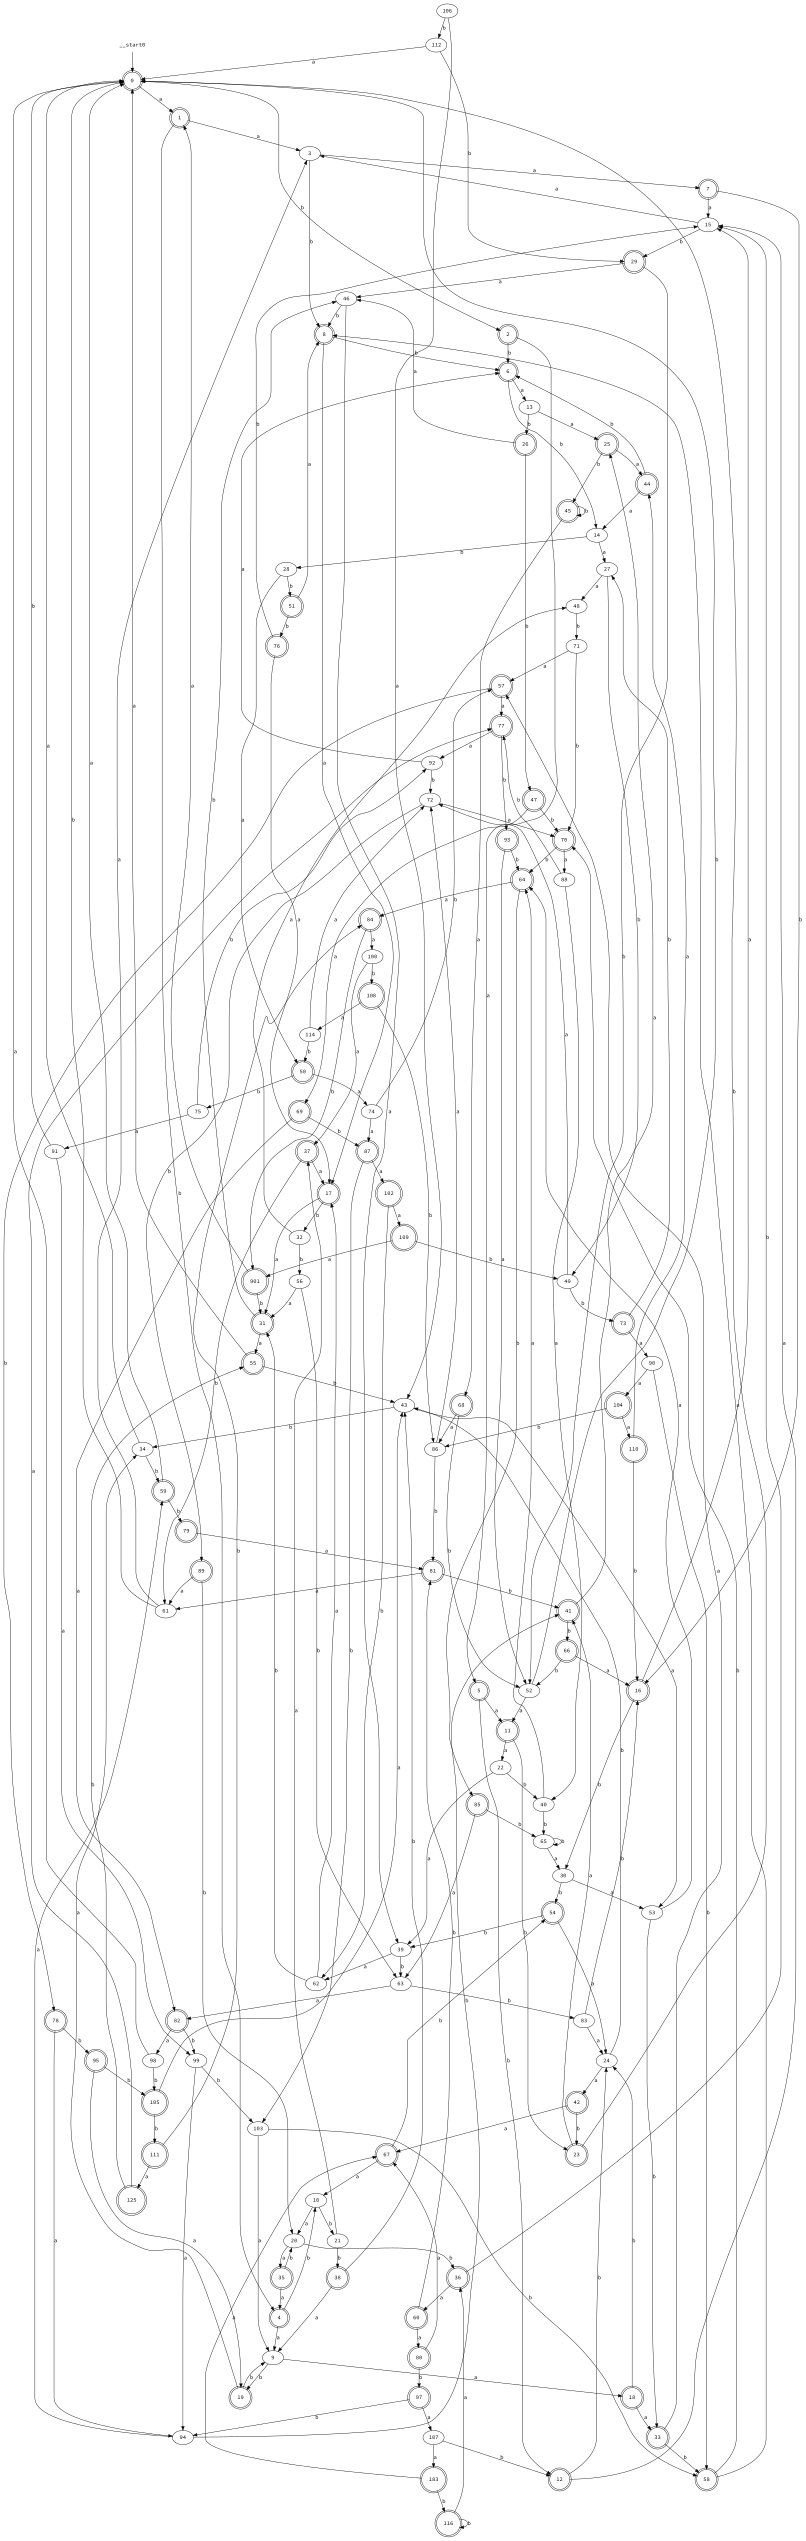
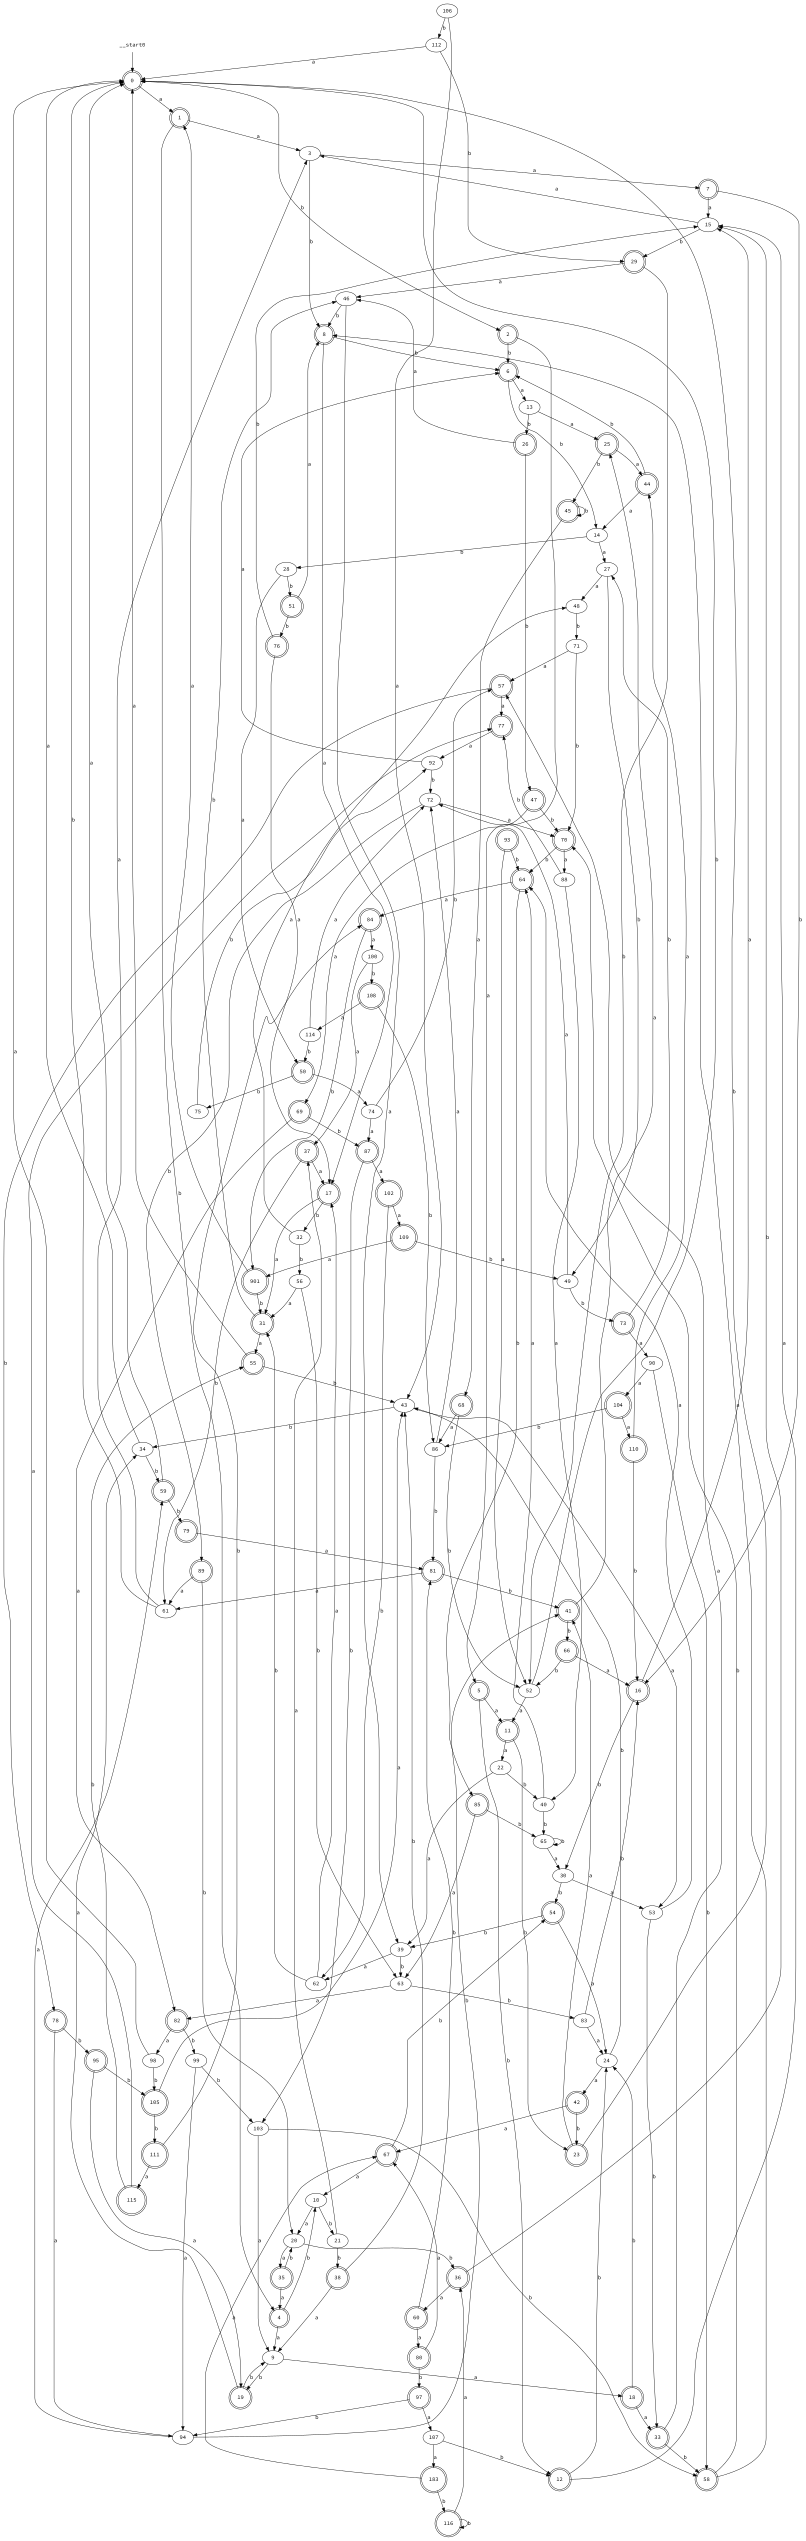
edge "77" -> "93": removed, label "b"
node "91": removed
node "125": label "125" -> "115"
